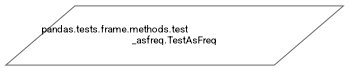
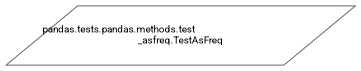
node "pandas.tests.frame.methods.test _asfreq.TestAsFreq": label "pandas.tests.frame.methods.test _asfreq.TestAsFreq" -> "pandas.tests.pandas.methods.test _asfreq.TestAsFreq"
